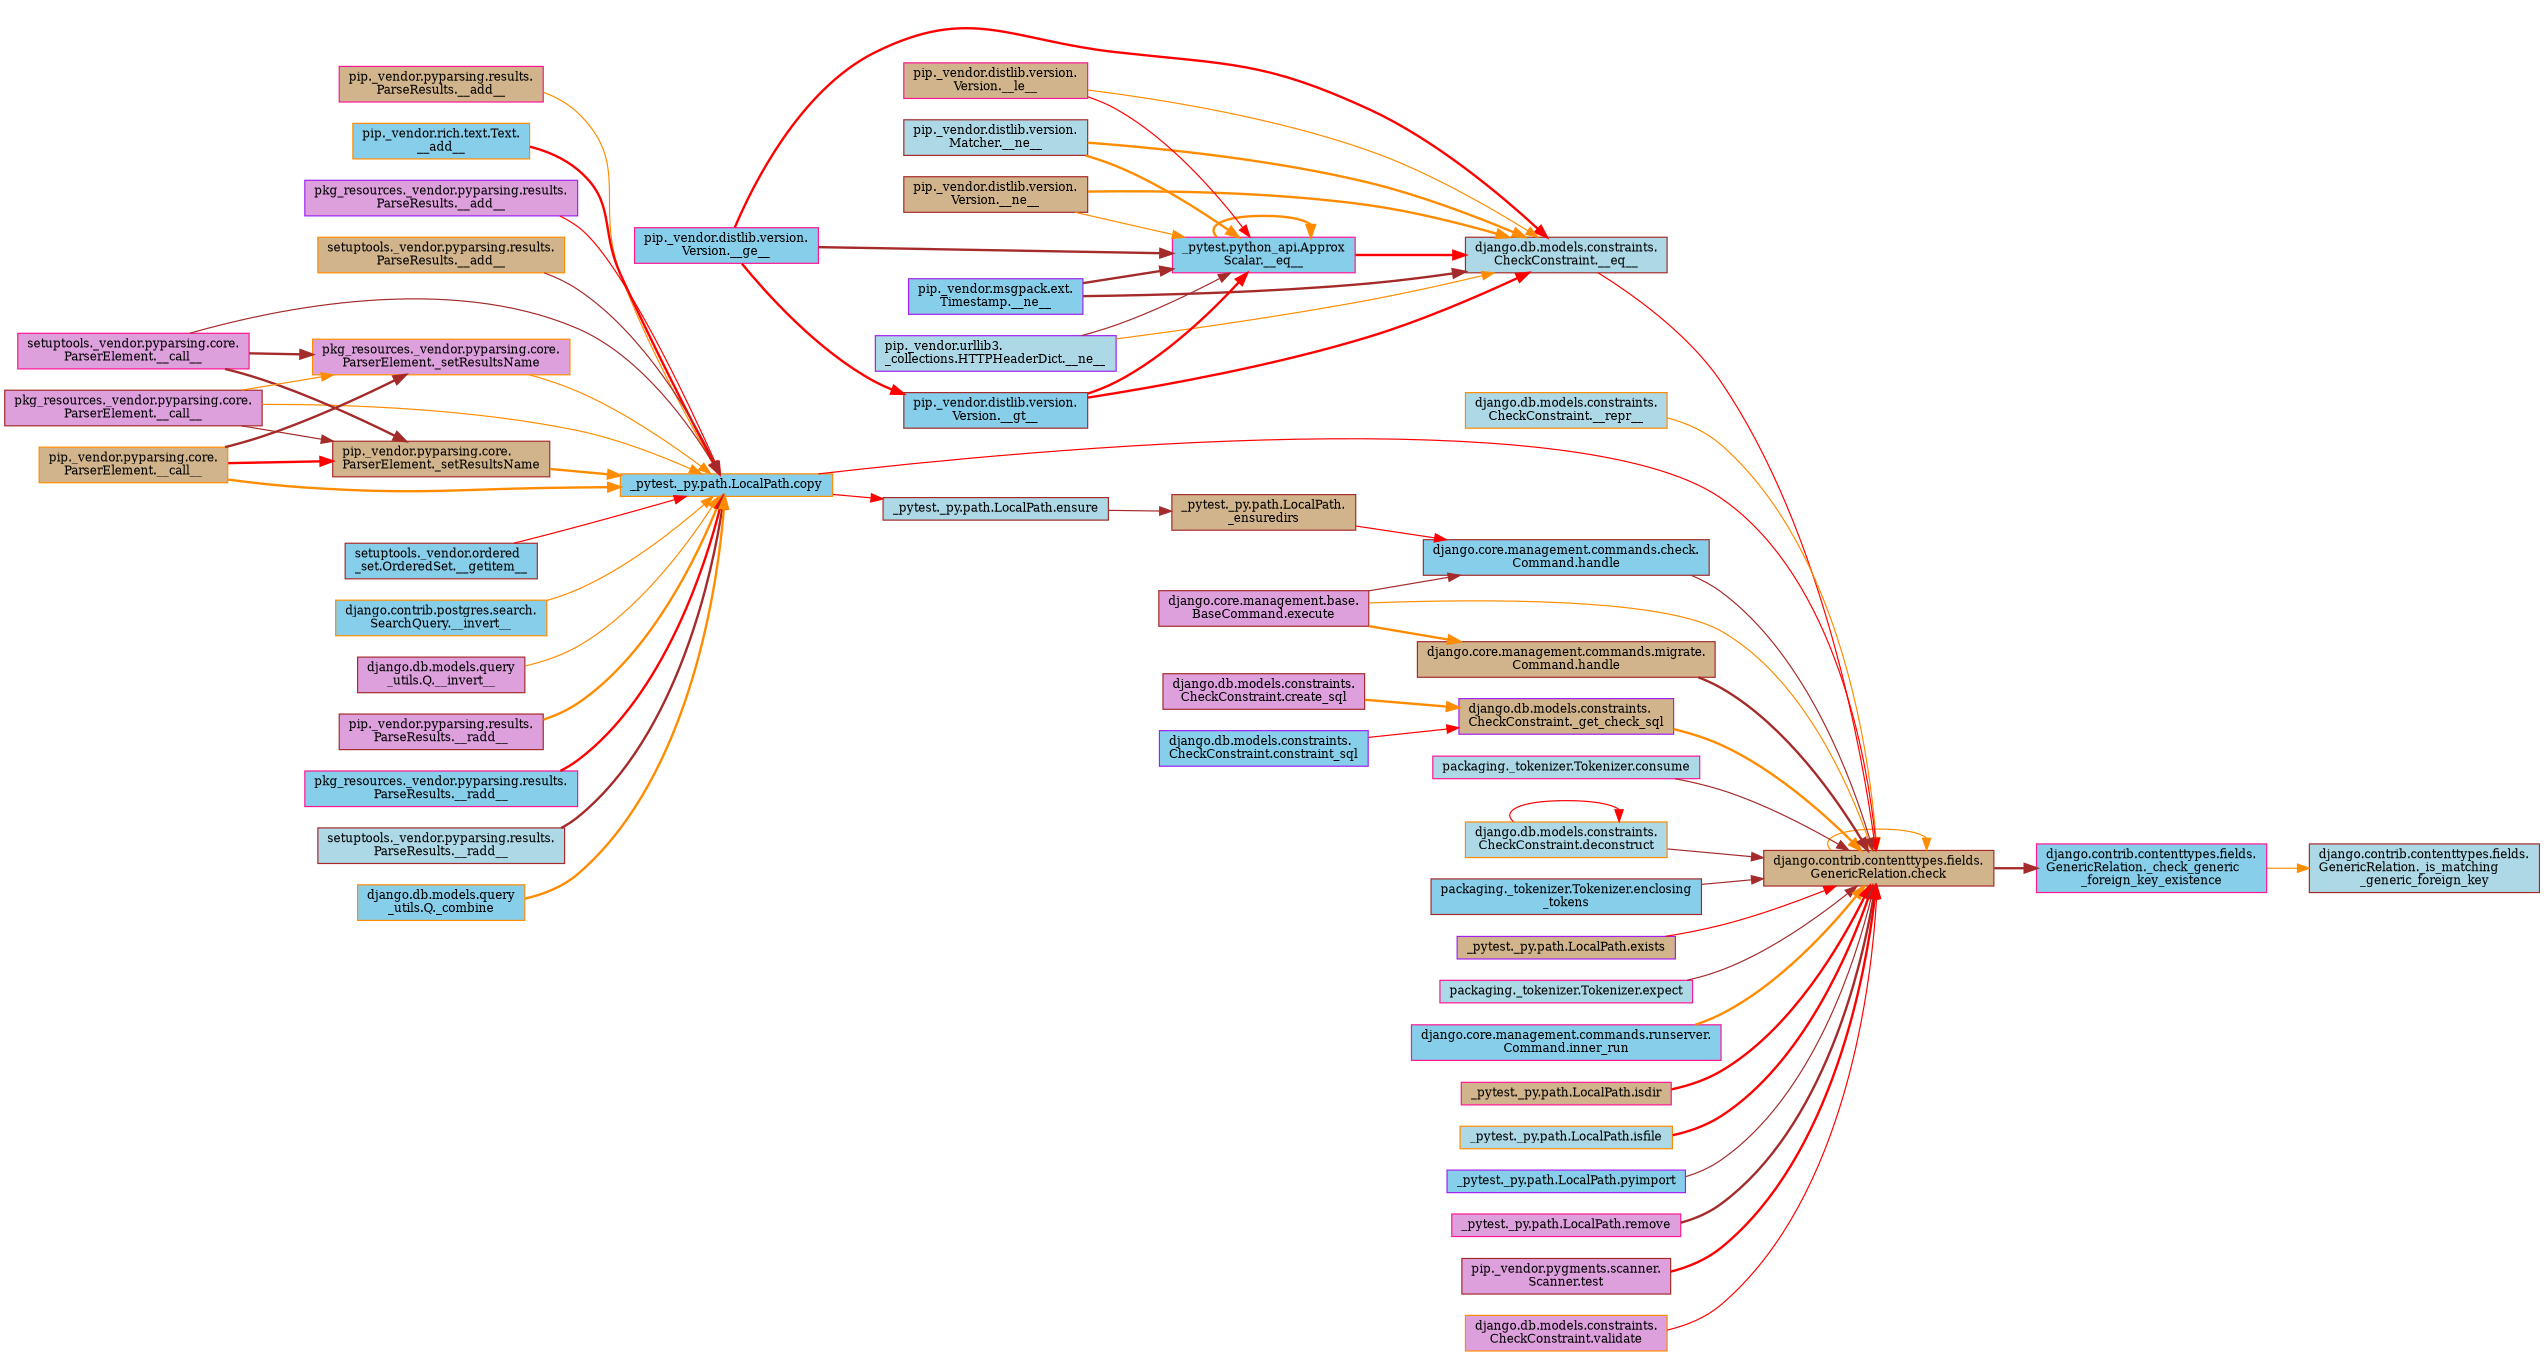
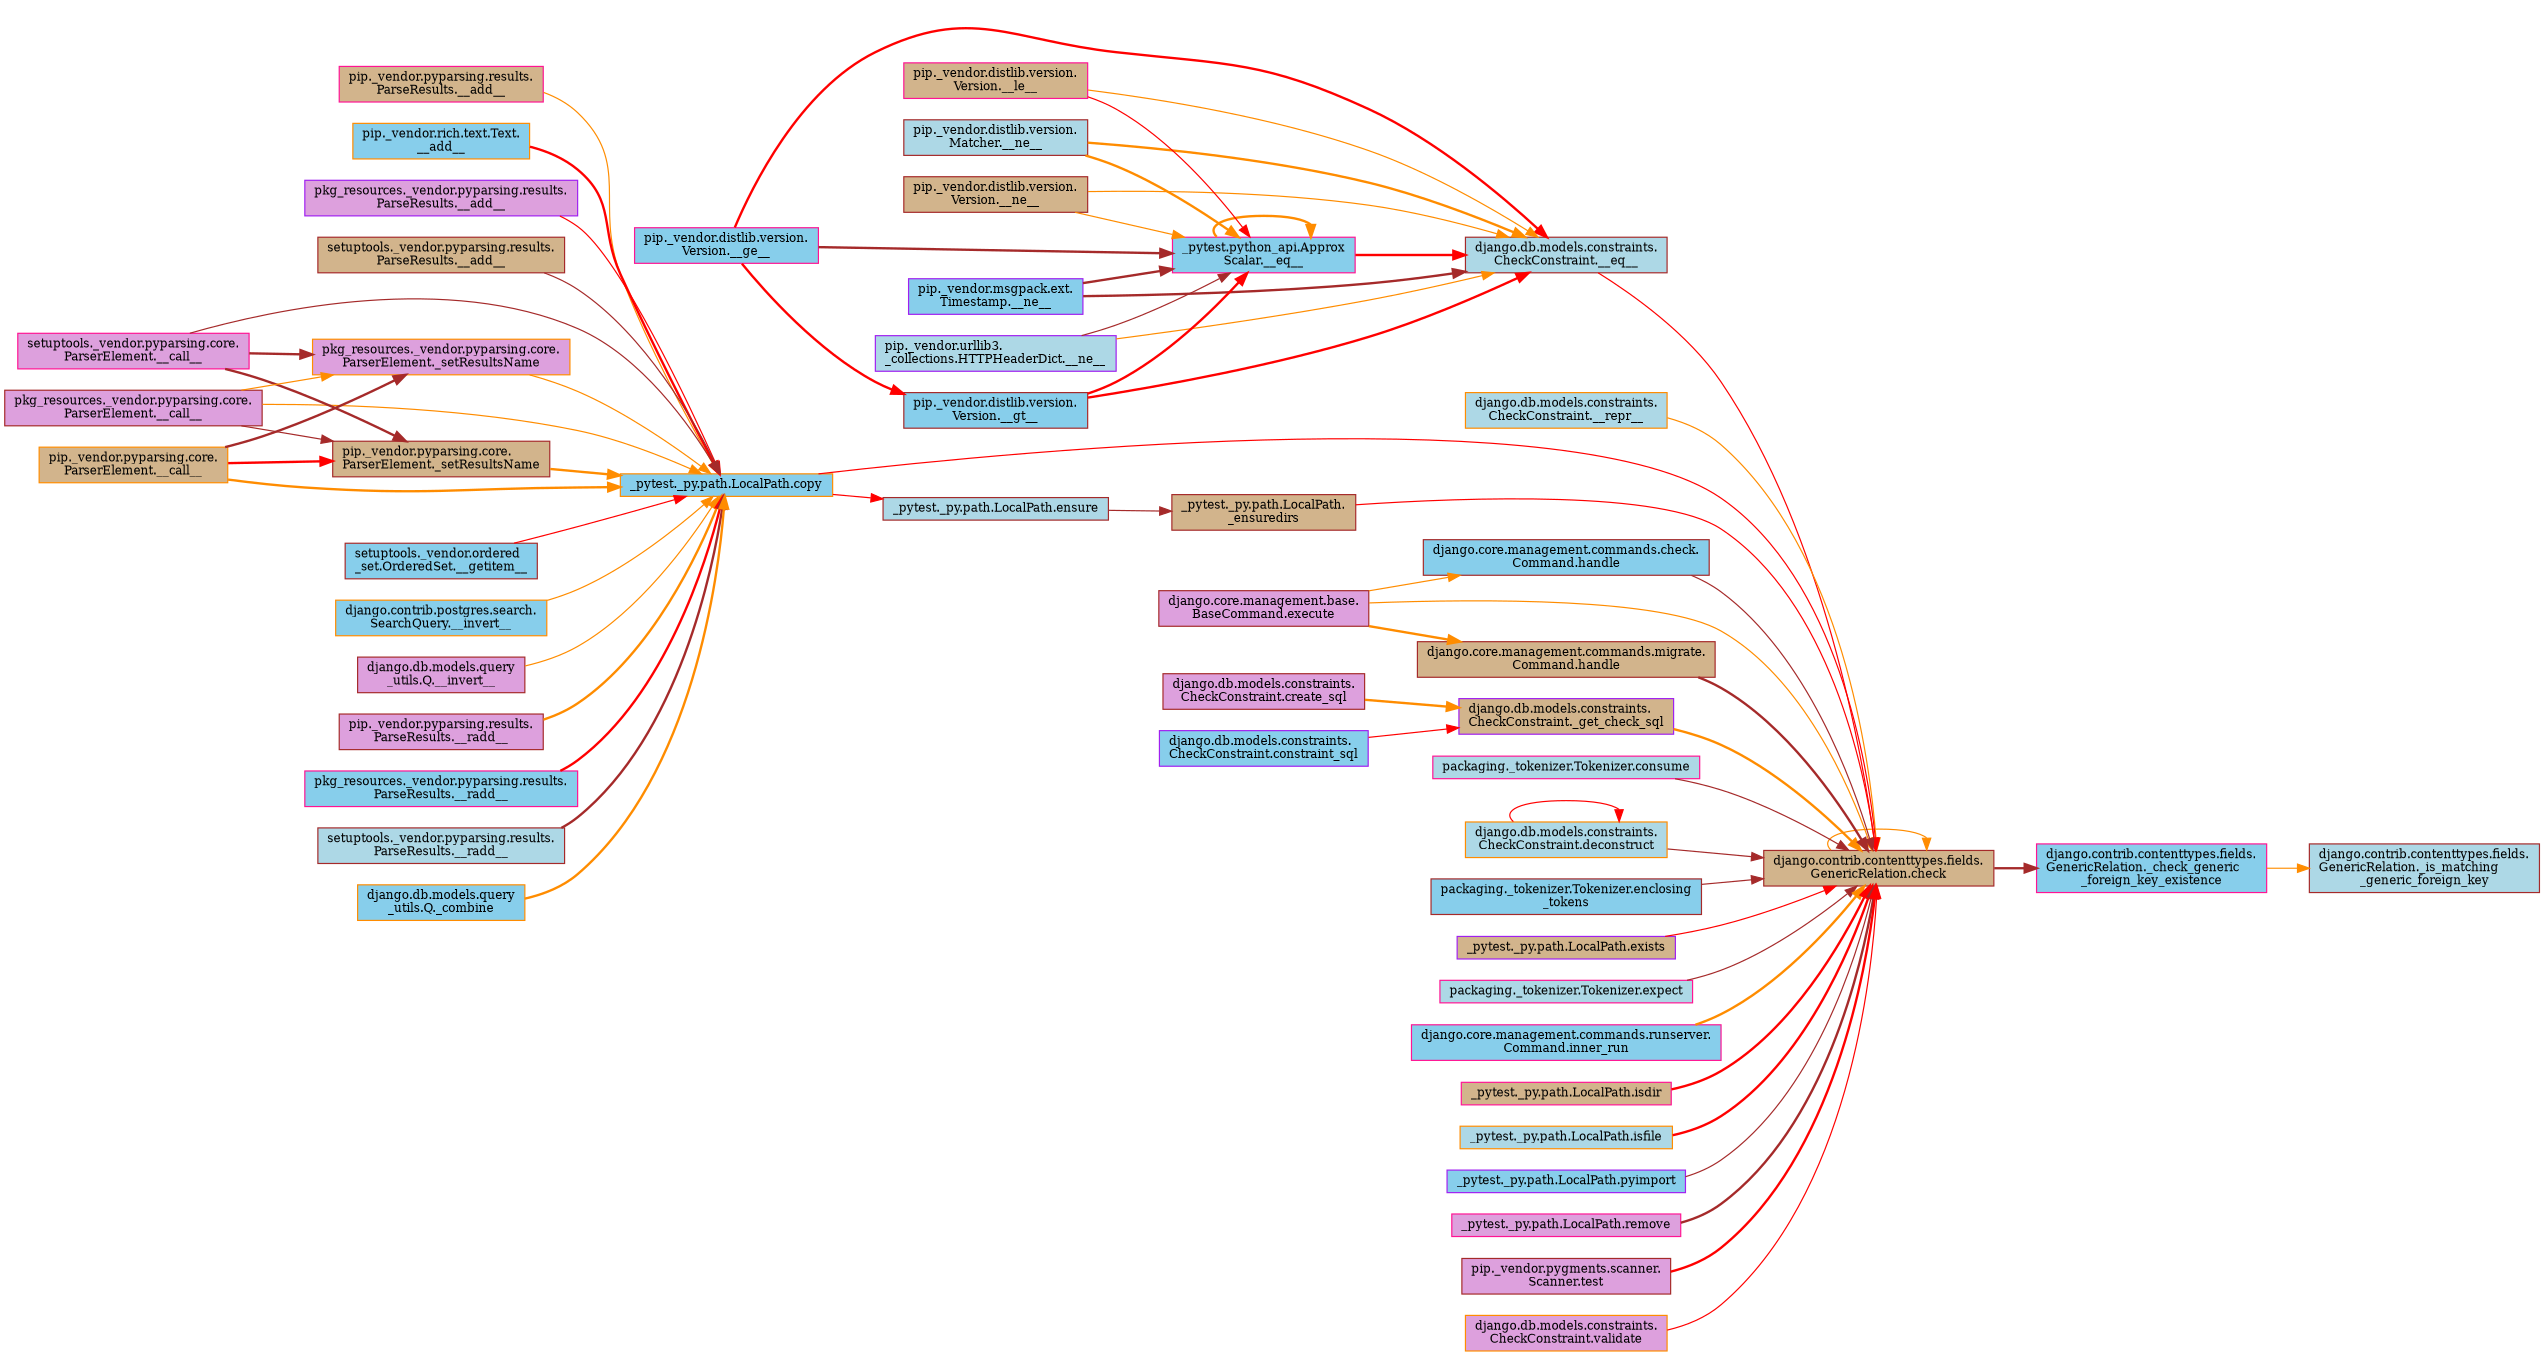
edge "pip._vendor.distlib.version. Version.__ne__" -> "django.db.models.constraints. CheckConstraint.__eq__": style bold -> solid
node "setuptools._vendor.pyparsing.results. ParseResults.__add__": color darkorange -> brown
edge "_pytest._py.path.LocalPath. _ensuredirs" -> "django.core.management.commands.check. Command.handle": now "_pytest._py.path.LocalPath. _ensuredirs" -> "django.contrib.contenttypes.fields. GenericRelation.check"
edge "django.core.management.base. BaseCommand.execute" -> "django.core.management.commands.check. Command.handle": color brown -> darkorange
